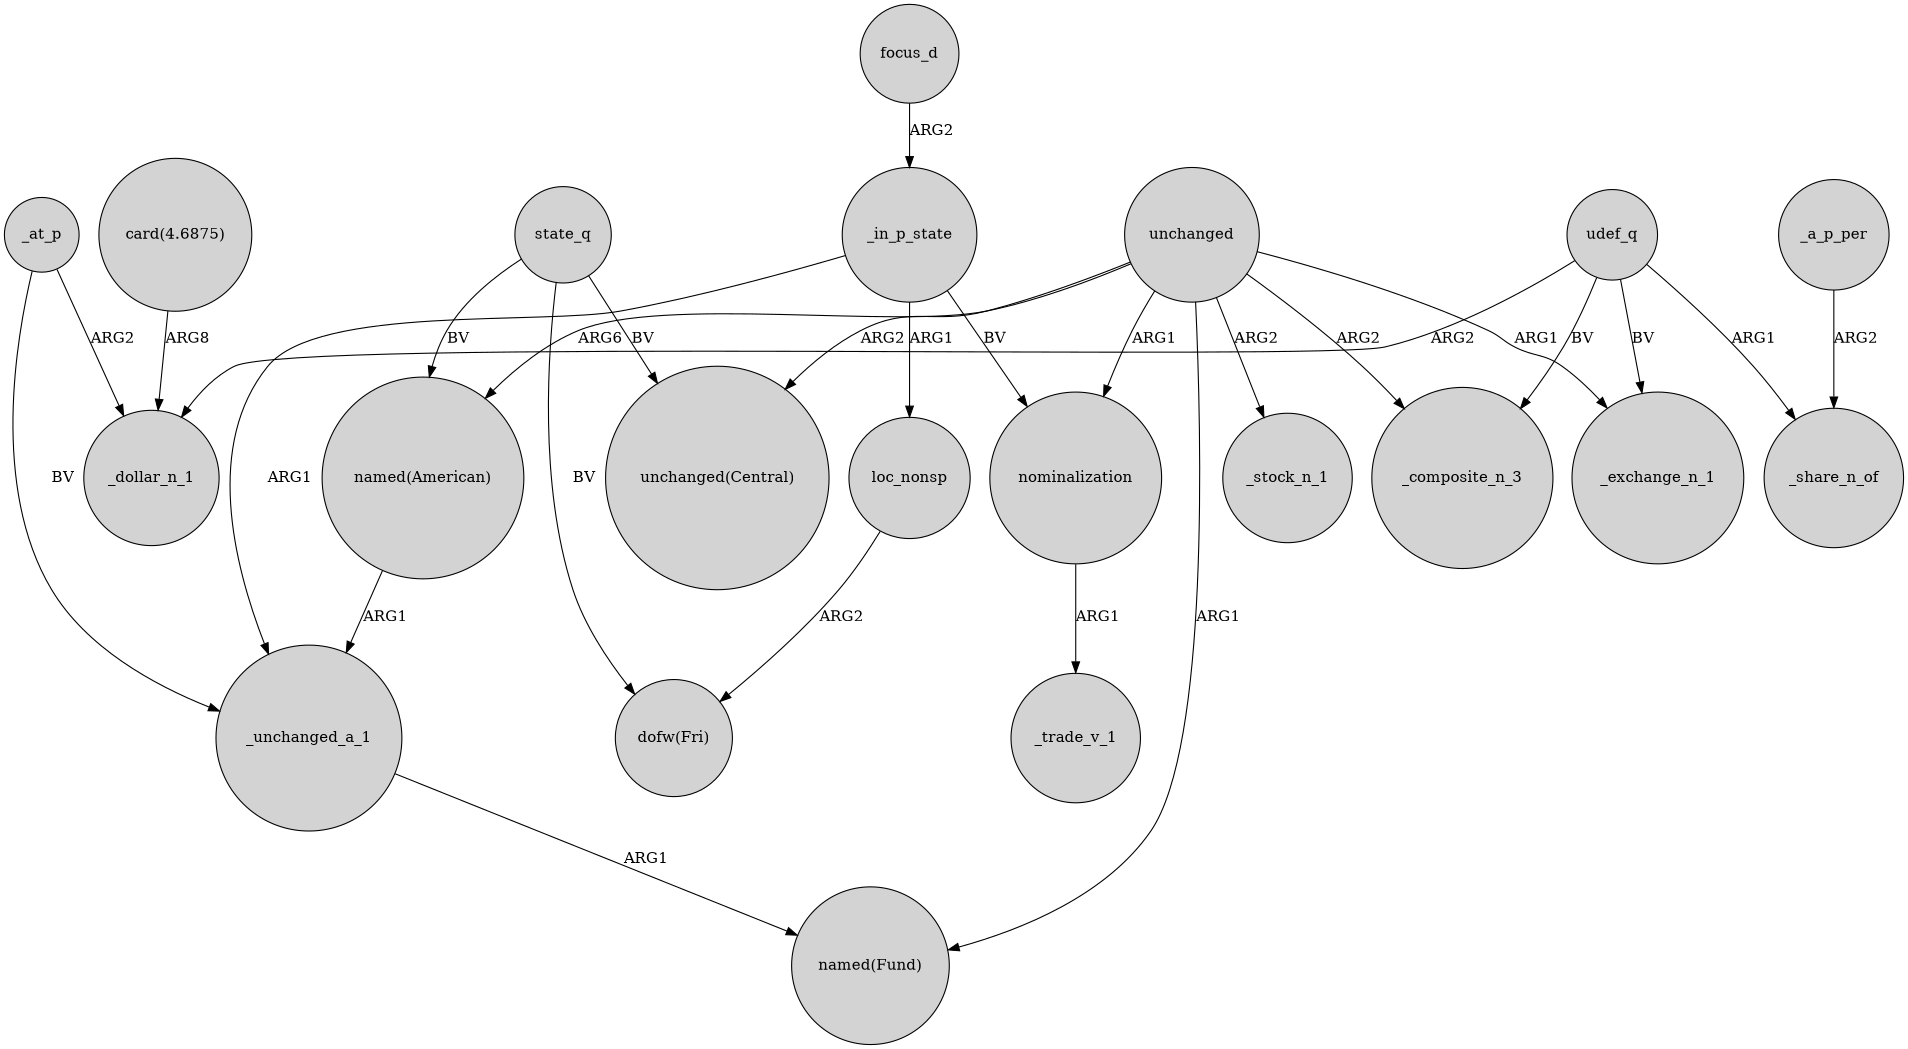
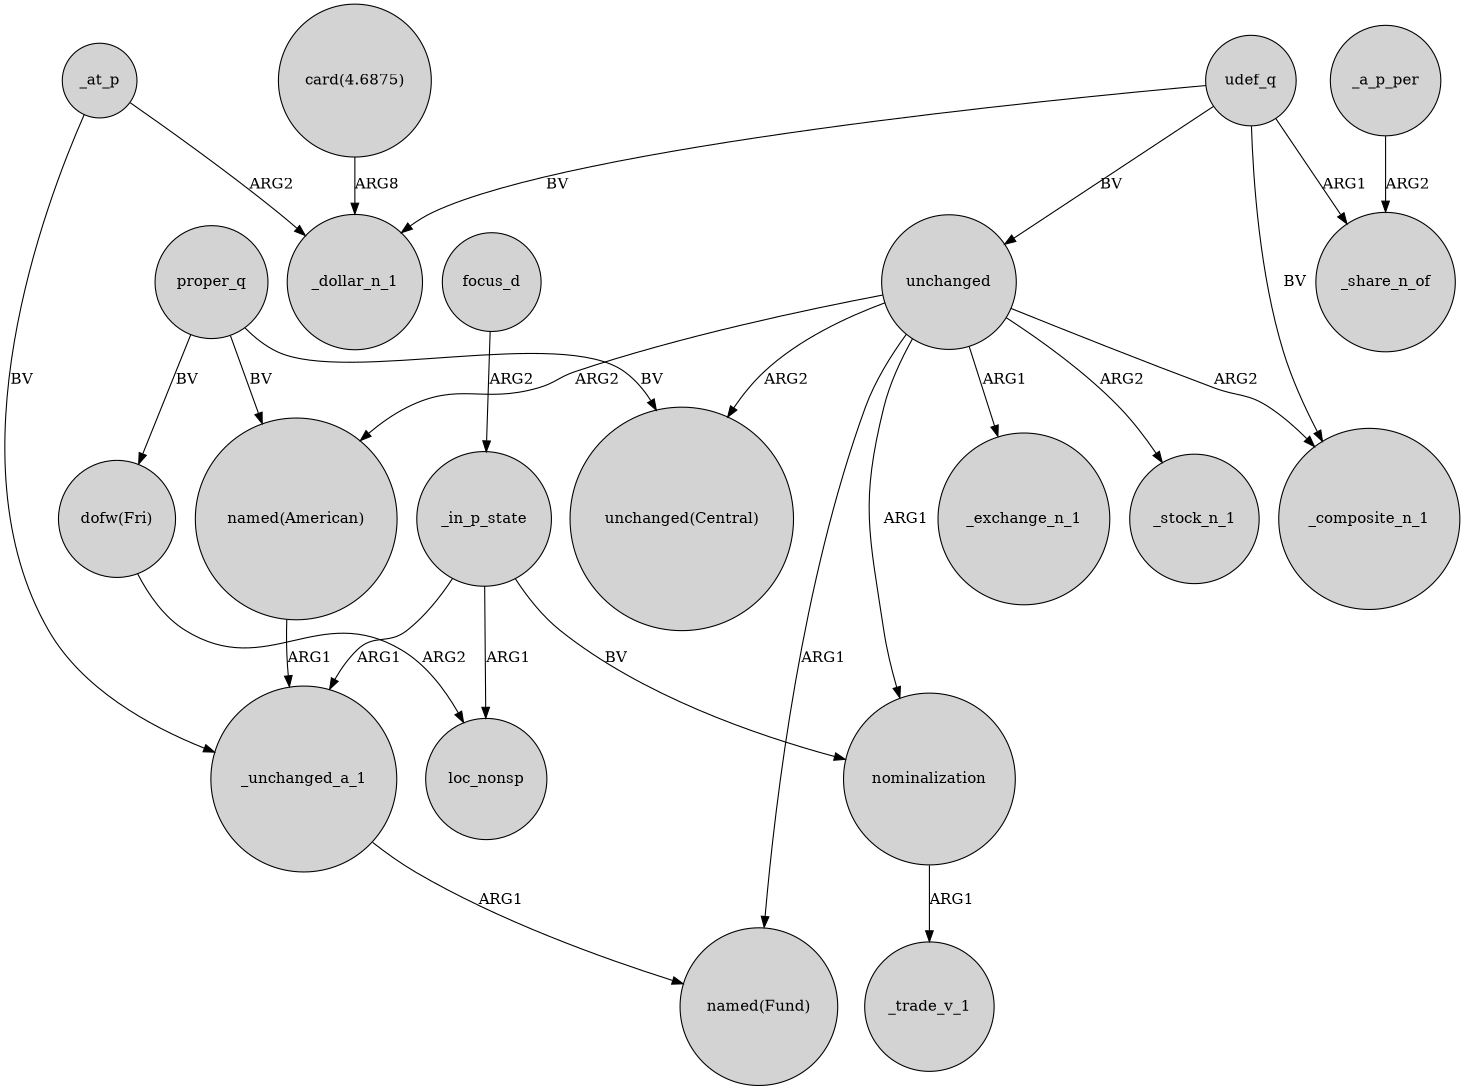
node "state_q": label "state_q" -> "proper_q"
edge "udef_q" -> "_exchange_n_1": now "udef_q" -> "unchanged"
edge "unchanged" -> "named(American)": label "ARG6" -> "ARG2"
edge "udef_q" -> "_dollar_n_1": label "ARG2" -> "BV"
node "_composite_n_3": label "_composite_n_3" -> "_composite_n_1"
edge "loc_nonsp" -> "dofw(Fri)": reversed
